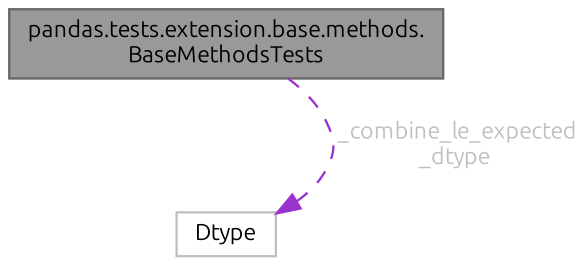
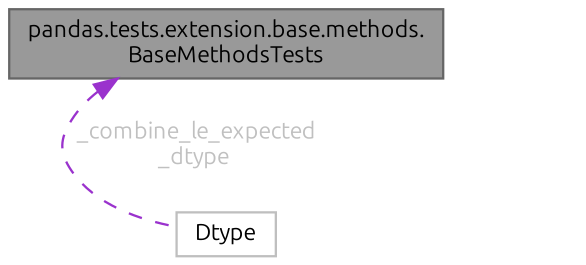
edge "pandas.tests.extension.base.methods. BaseMethodsTests" -> "Dtype": reversed
